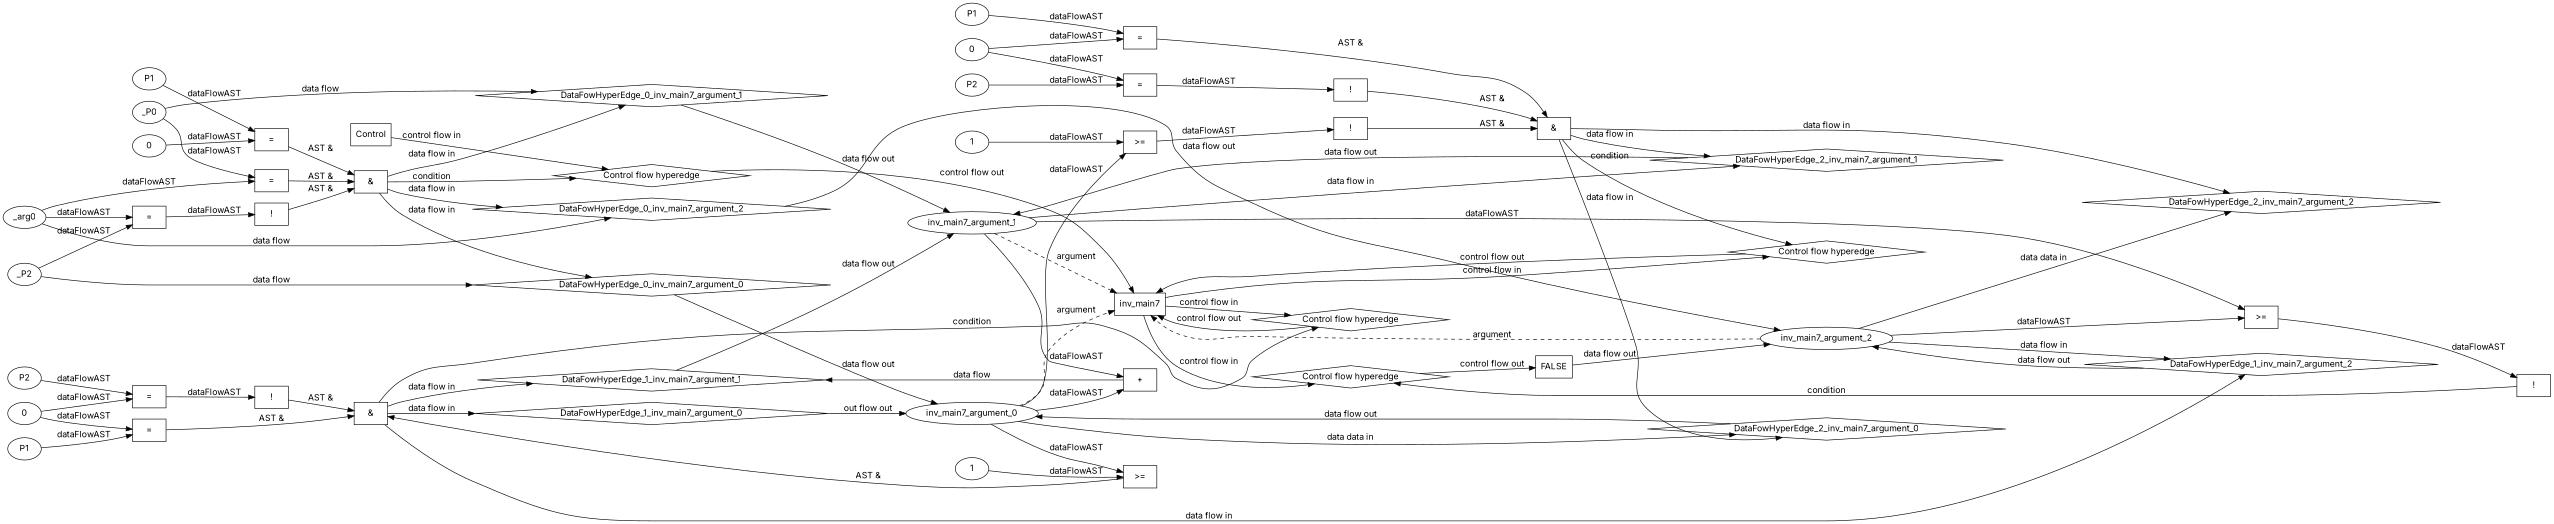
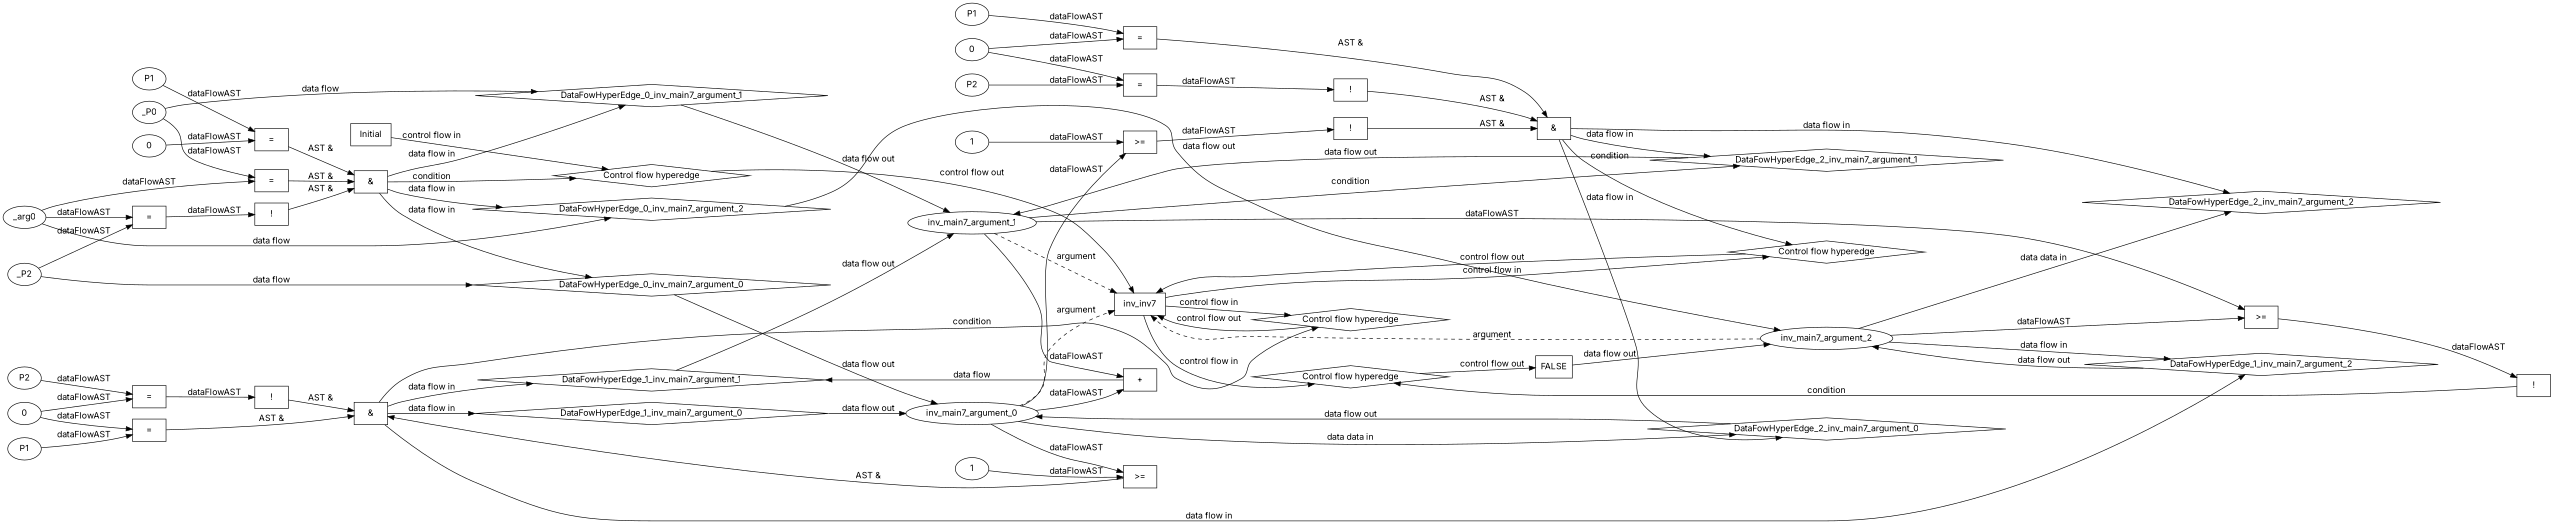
node "Control": label "Control" -> "Initial"
edge "inv_main7_argument_1" -> "DataFowHyperEdge_2_inv_main7_argument_1": label "data flow in" -> "condition"
node "inv_main7": label "inv_main7" -> "inv_inv7"
edge "DataFowHyperEdge_1_inv_main7_argument_0" -> "inv_main7_argument_0": label "out flow out" -> "data flow out"
